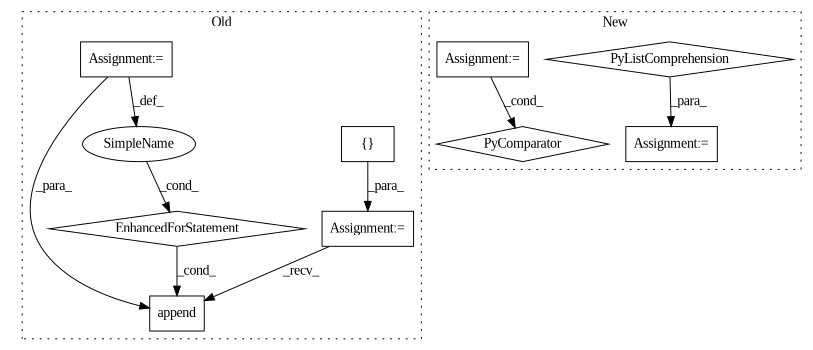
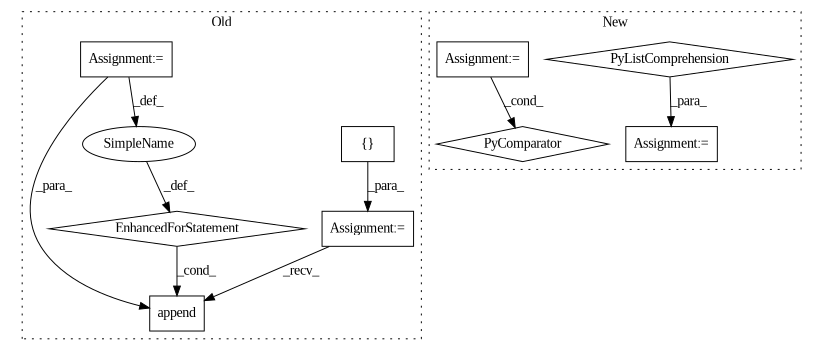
edge "SimpleName" -> "EnhancedForStatement": label "_cond_" -> "_def_"
